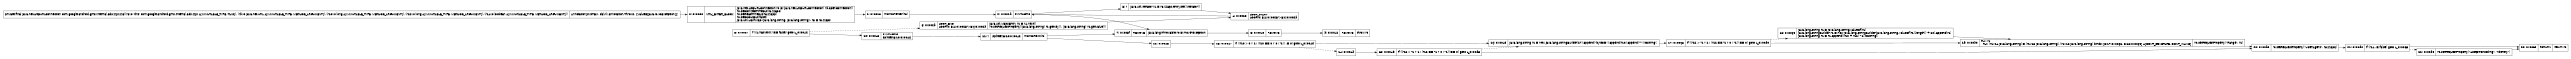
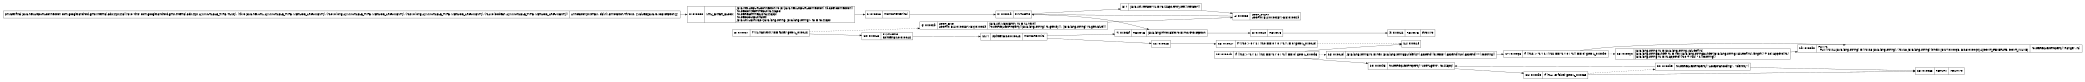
edge "13: 0x0047" -> "16: 0x004d": removed
edge "19: 0x0090" -> "20: 0x0095": now "22: 0x009e" -> "20: 0x0095"
edge "14: 0x0049" -> "15: 0x004b": reversed
